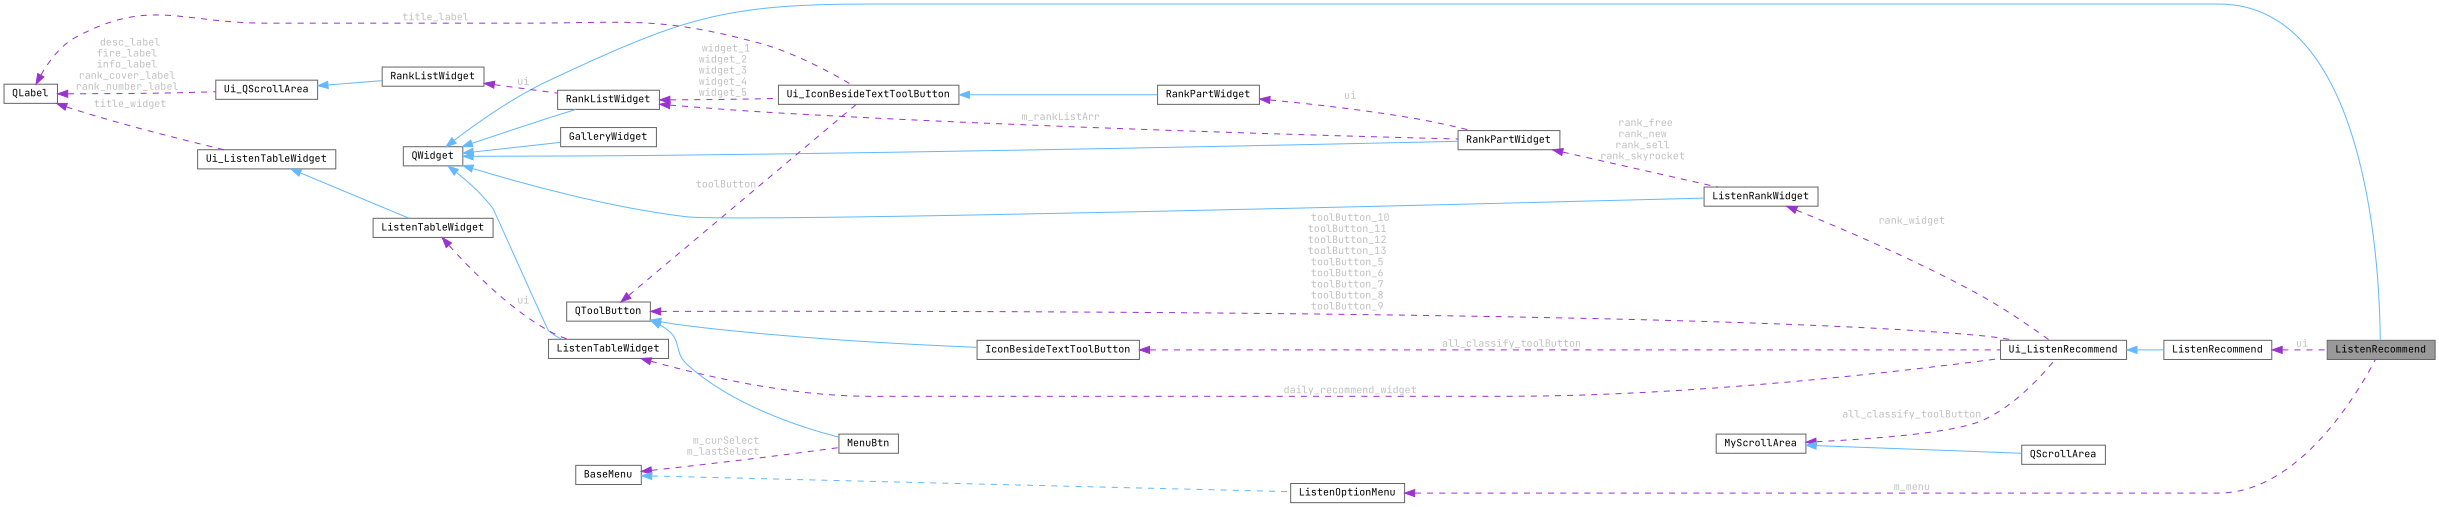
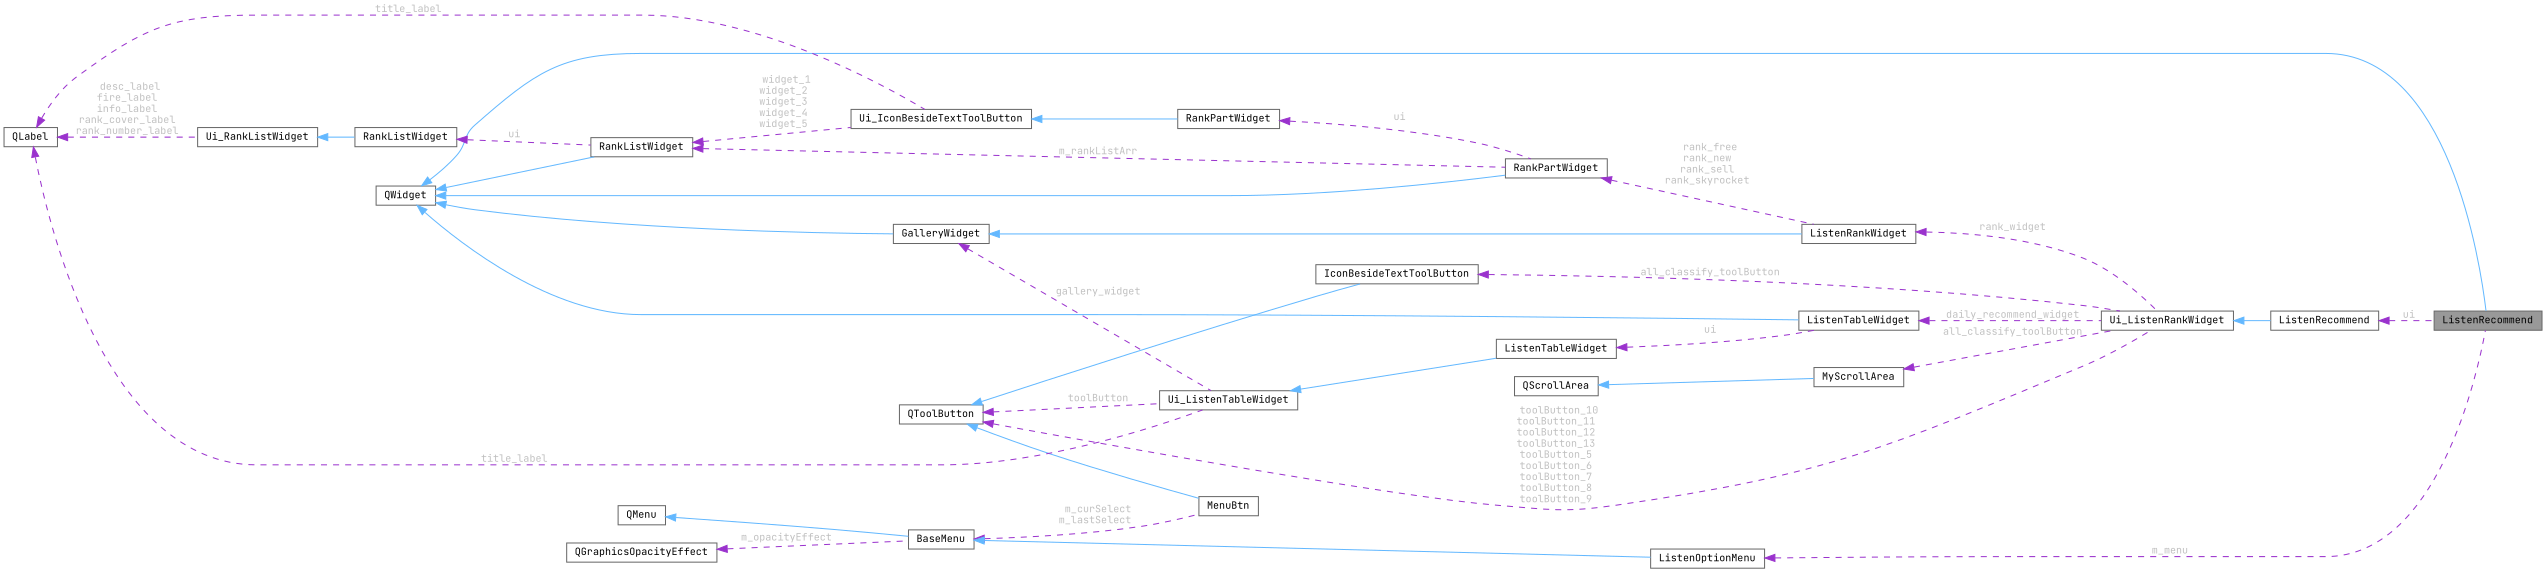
node "Ui_QScrollArea": label "Ui_QScrollArea" -> "Ui_RankListWidget"
edge "Ui_ListenTableWidget" -> "QLabel": label " title_widget" -> " title_label"
edge "Ui_IconBesideTextToolButton" -> "QToolButton": now "Ui_ListenTableWidget" -> "QToolButton"
edge "ListenRankWidget" -> "QWidget": now "ListenRankWidget" -> "GalleryWidget"
edge "Ui_ListenTableWidget" -> "GalleryWidget": added, label "gallery_widget"
node "Ui_ListenRecommend": label "Ui_ListenRecommend" -> "Ui_ListenRankWidget"
edge "QScrollArea" -> "MyScrollArea": reversed
edge "ListenOptionMenu" -> "BaseMenu": style dashed -> solid
node "QMenu": added
node "QGraphicsOpacityEffect": added
